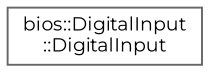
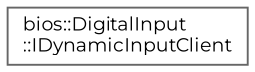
node "bios::DigitalInput ::DigitalInput": label "bios::DigitalInput ::DigitalInput" -> "bios::DigitalInput ::IDynamicInputClient"
